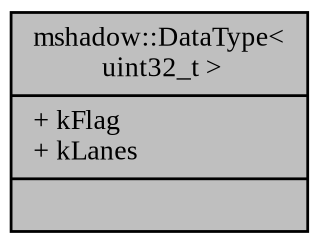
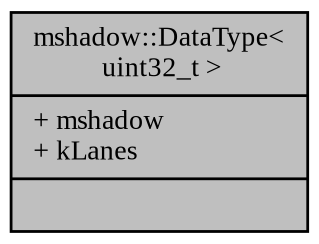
node "mshadow::DataType<": text "+ kFlag" -> "+ mshadow"
